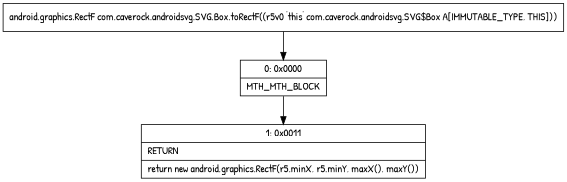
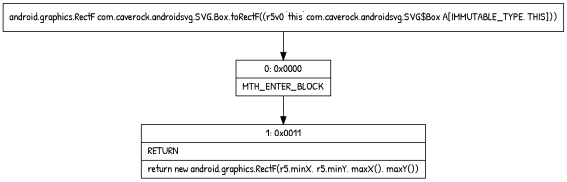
node "0: 0x0000": text "MTH_MTH_BLOCK" -> "MTH_ENTER_BLOCK"
